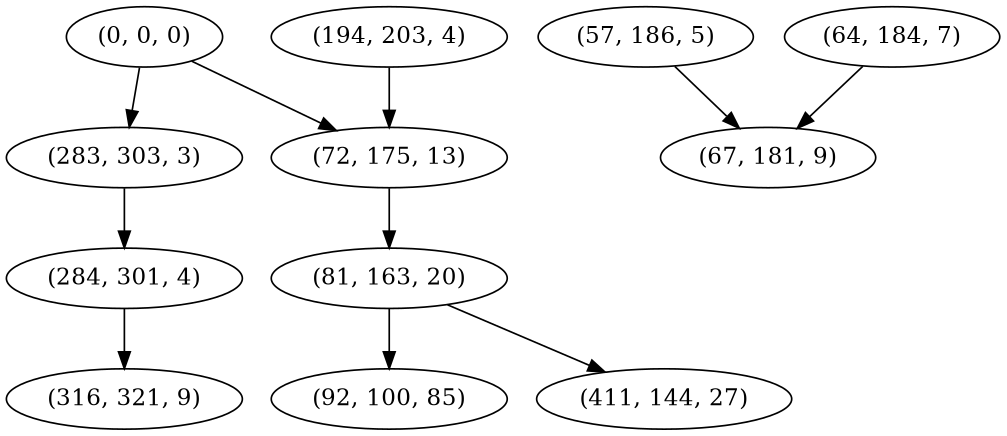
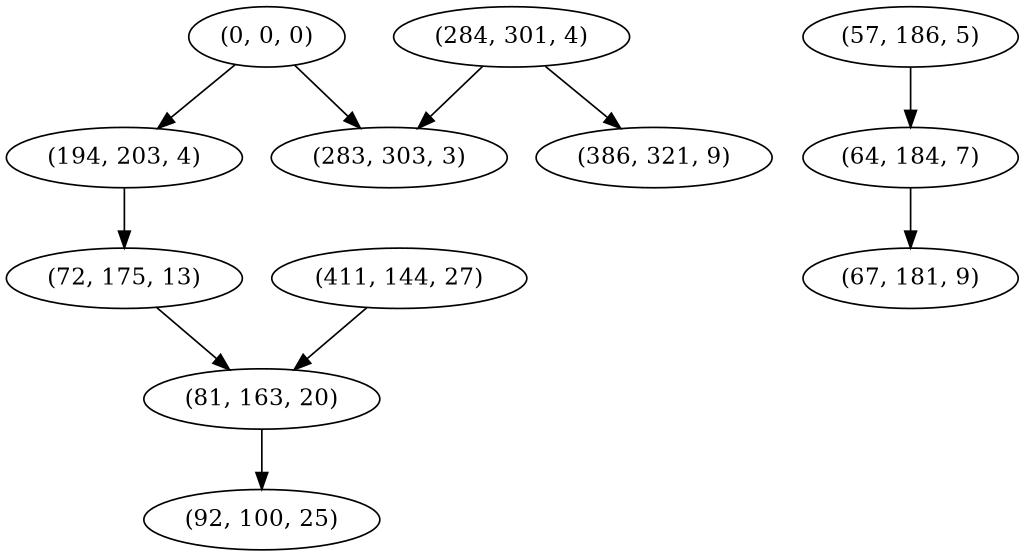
edge "(57, 186, 5)" -> "(67, 181, 9)": now "(57, 186, 5)" -> "(64, 184, 7)"
edge "(0, 0, 0)" -> "(72, 175, 13)": now "(0, 0, 0)" -> "(194, 203, 4)"
edge "(283, 303, 3)" -> "(284, 301, 4)": reversed
edge "(81, 163, 20)" -> "(411, 144, 27)": reversed
node "(316, 321, 9)": label "(316, 321, 9)" -> "(386, 321, 9)"
node "(92, 100, 85)": label "(92, 100, 85)" -> "(92, 100, 25)"
